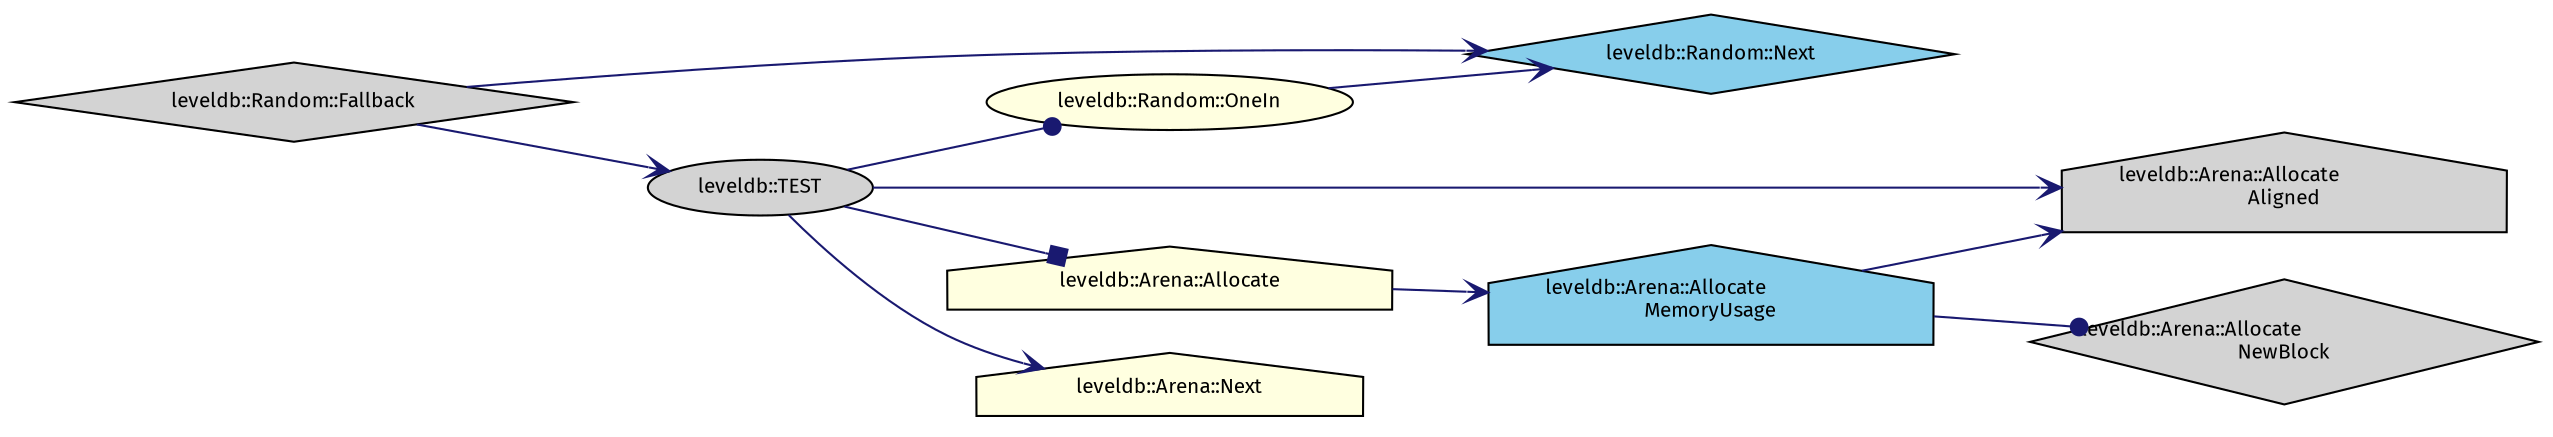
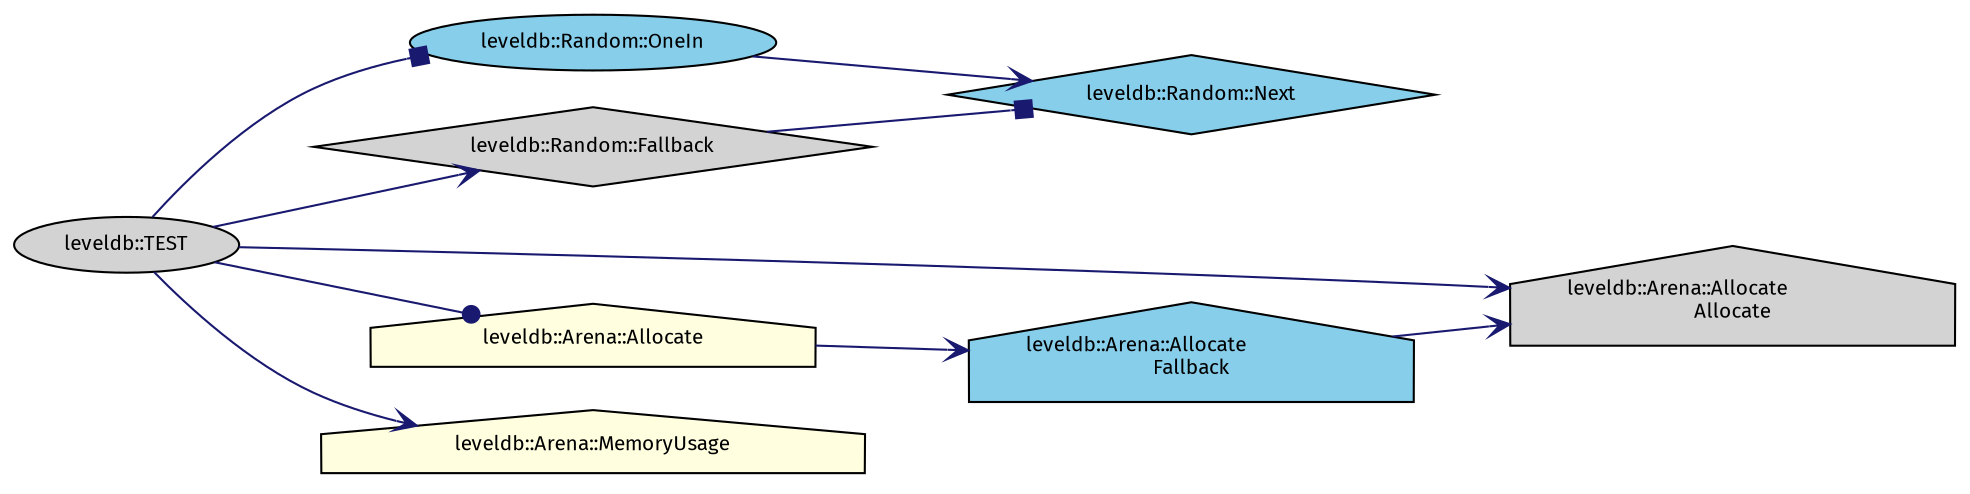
edge "leveldb::Random::Fallback" -> "leveldb::Random::Next": arrowhead vee -> box
node "leveldb::Random::OneIn": fillcolor lightyellow -> skyblue
edge "leveldb::Random::Fallback" -> "leveldb::TEST": reversed
edge "leveldb::TEST" -> "leveldb::Random::OneIn": arrowhead dot -> box
node "leveldb::Arena::Allocate Aligned": label "leveldb::Arena::Allocate Aligned" -> "leveldb::Arena::Allocate Allocate"
edge "leveldb::TEST" -> "leveldb::Arena::Allocate": arrowhead box -> dot
node "leveldb::Arena::Allocate MemoryUsage": label "leveldb::Arena::Allocate MemoryUsage" -> "leveldb::Arena::Allocate Fallback"
node "leveldb::Arena::Allocate NewBlock": removed
node "leveldb::Arena::Next": label "leveldb::Arena::Next" -> "leveldb::Arena::MemoryUsage"
